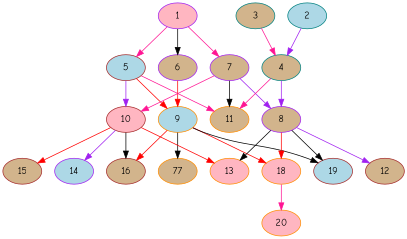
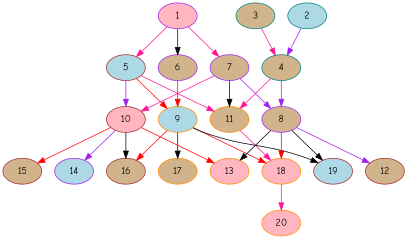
edge "11" -> "18": added
node "77": label "77" -> "17"
